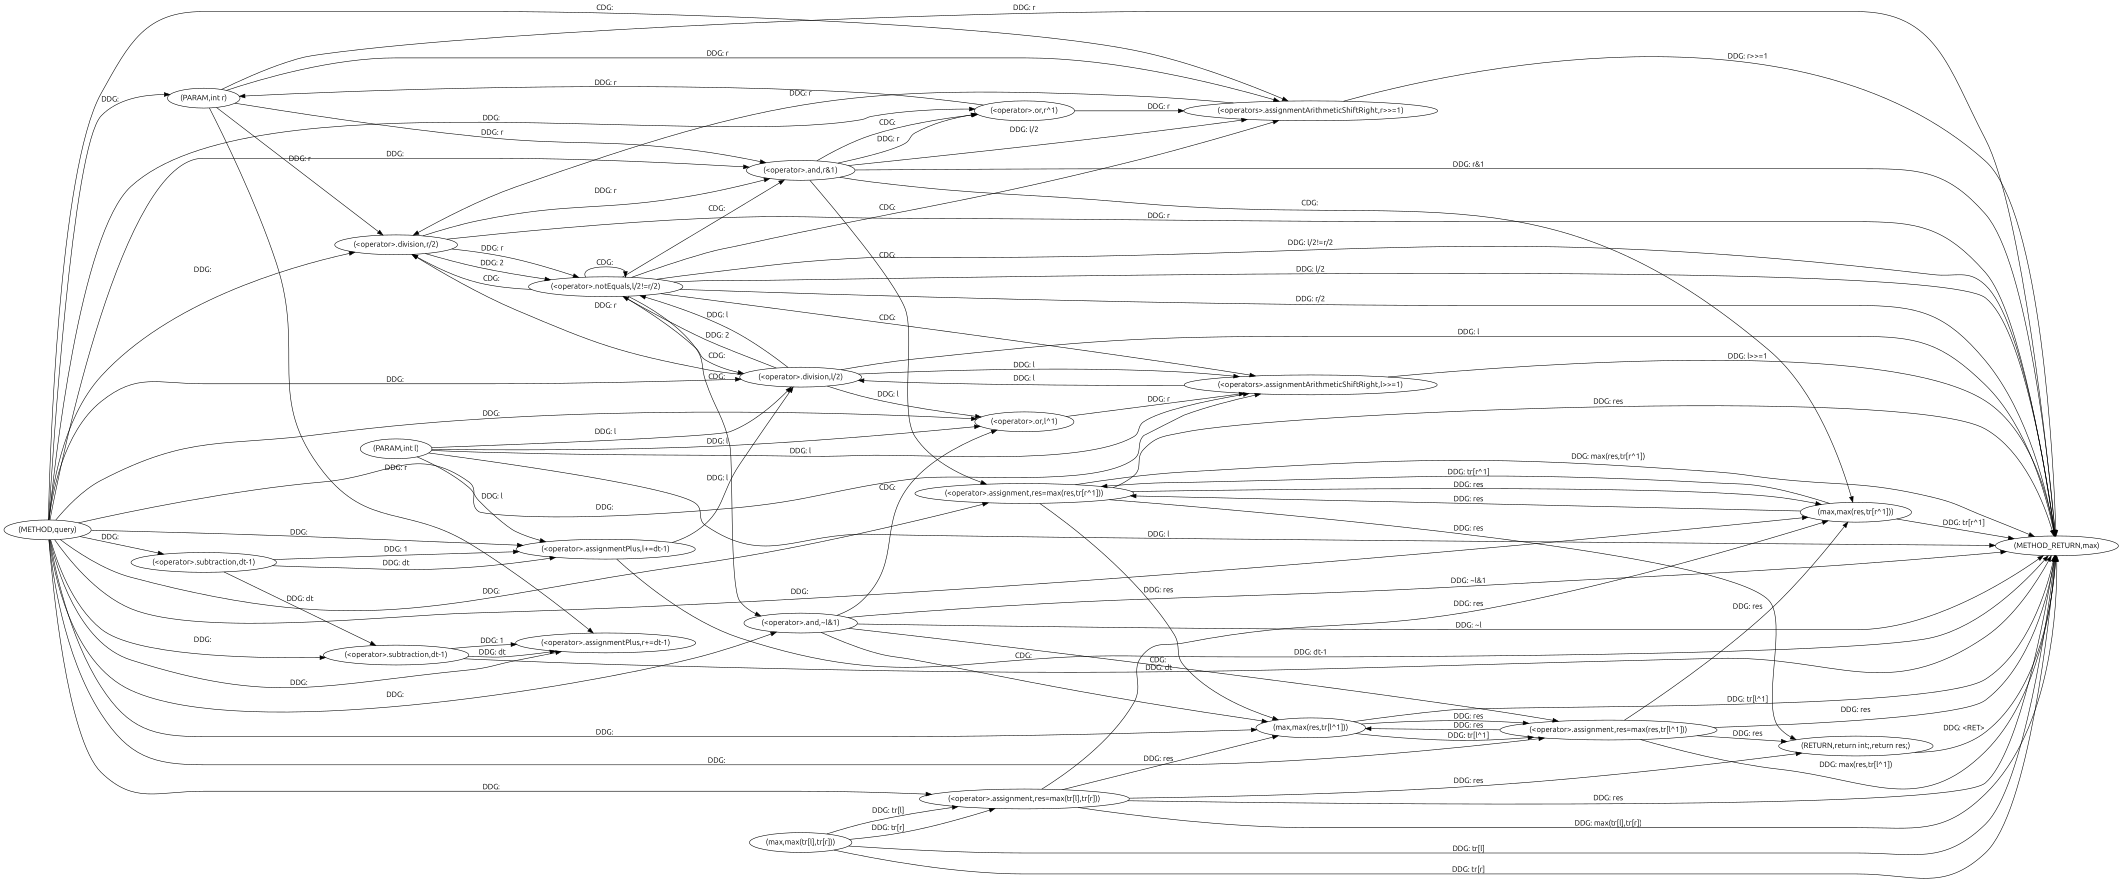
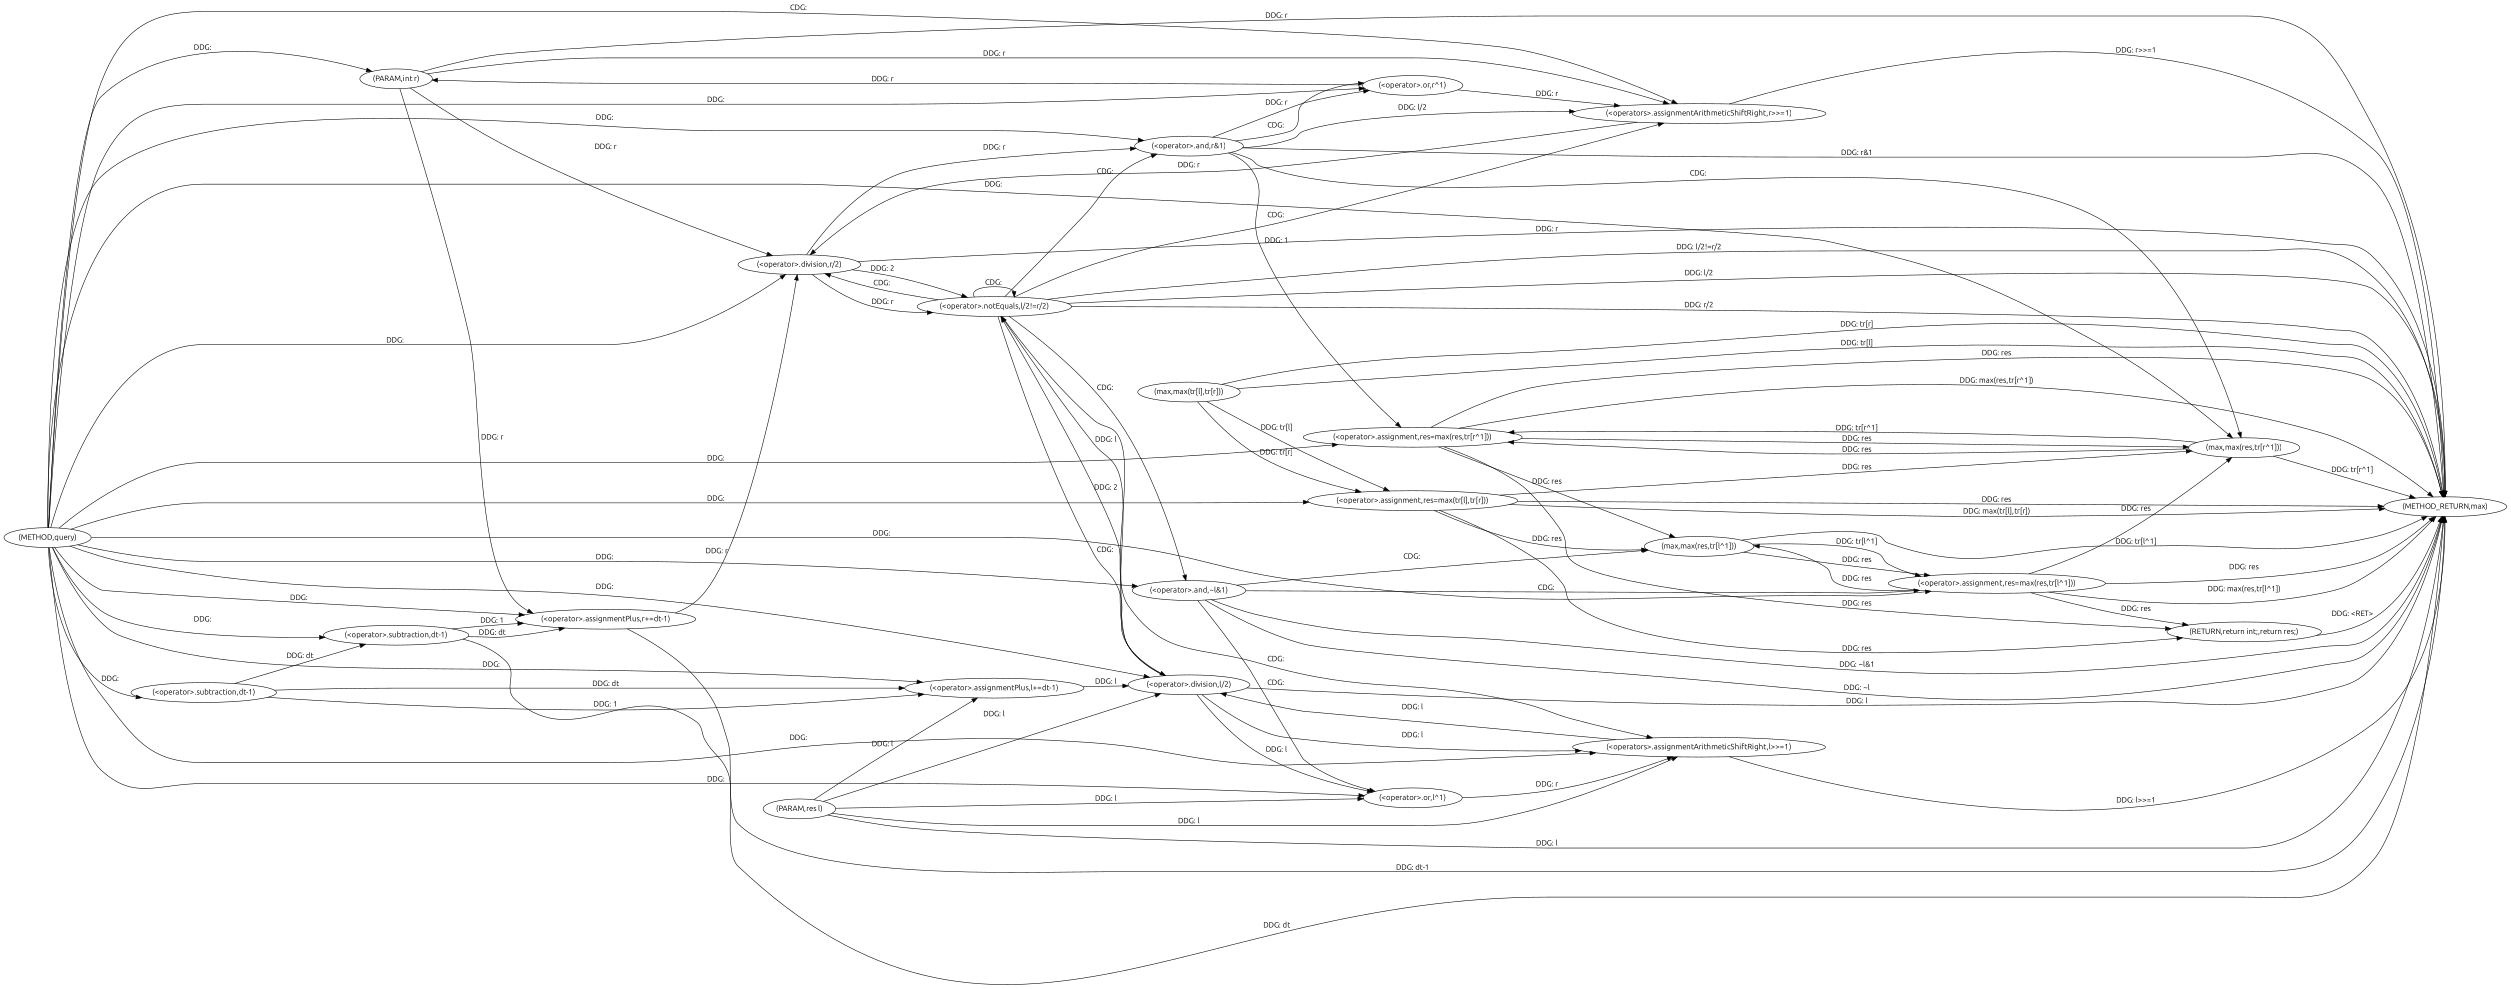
edge "(PARAM,int r)" -> "(<operator>.and,r&1)": removed, label "DDG: r"
edge "(<operator>.and,r&1)" -> "(<operator>.assignment,res=max(res,tr[r^1]))": label "CDG: " -> "DDG: 1"
edge "(<operator>.division,l/2)" -> "(<operator>.division,r/2)": now "(<operator>.assignmentPlus,r+=dt-1)" -> "(<operator>.division,r/2)"
node "(PARAM,int l)": label "(PARAM,int l)" -> "(PARAM,res l)"
edge "(<operator>.assignmentPlus,l+=dt-1)" -> "(METHOD_RETURN,max)": now "(<operator>.assignmentPlus,r+=dt-1)" -> "(METHOD_RETURN,max)"
edge "(METHOD,query)" -> "(max,max(res,tr[l^1]))": removed, label "DDG:"
